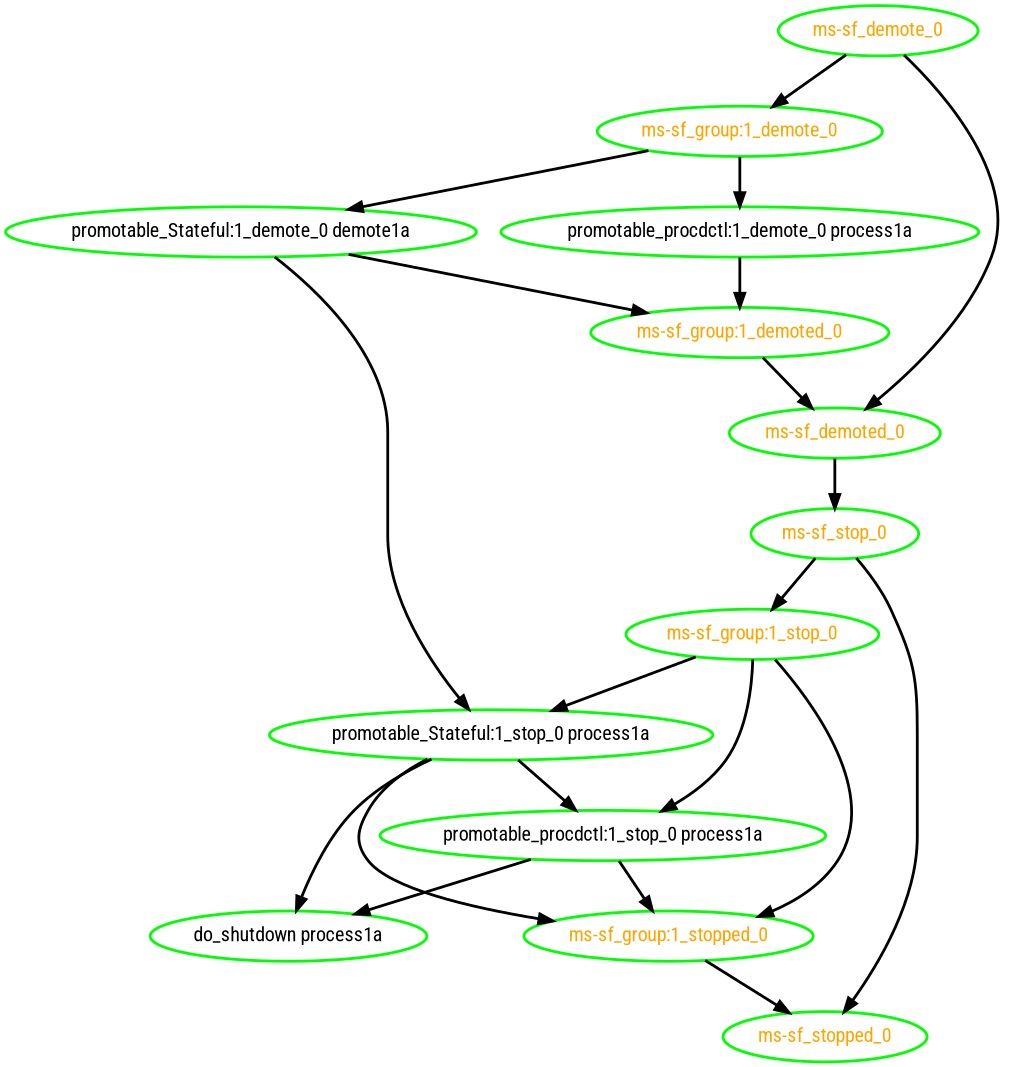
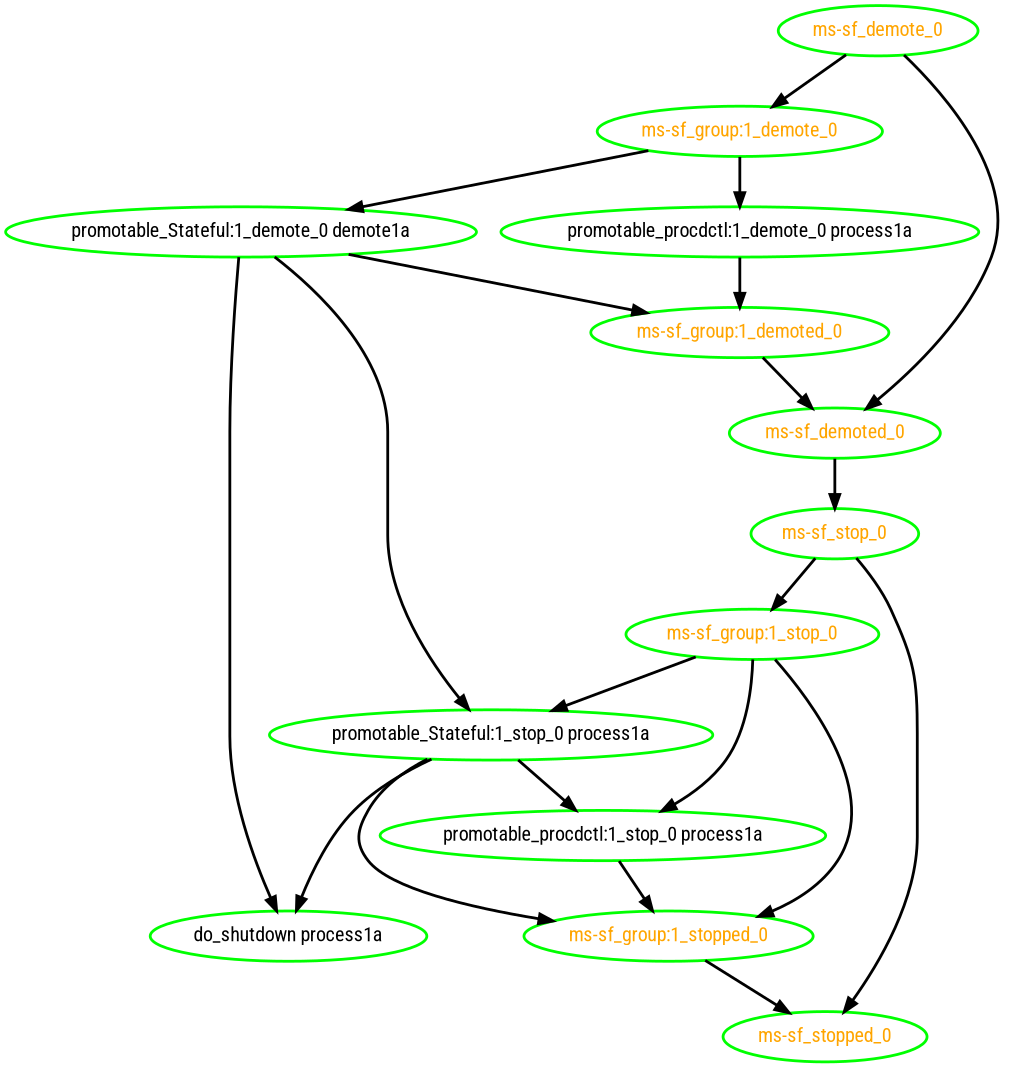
edge "promotable_procdctl:1_stop_0 process1a" -> "do_shutdown process1a": now "promotable_Stateful:1_demote_0 demote1a" -> "do_shutdown process1a"
